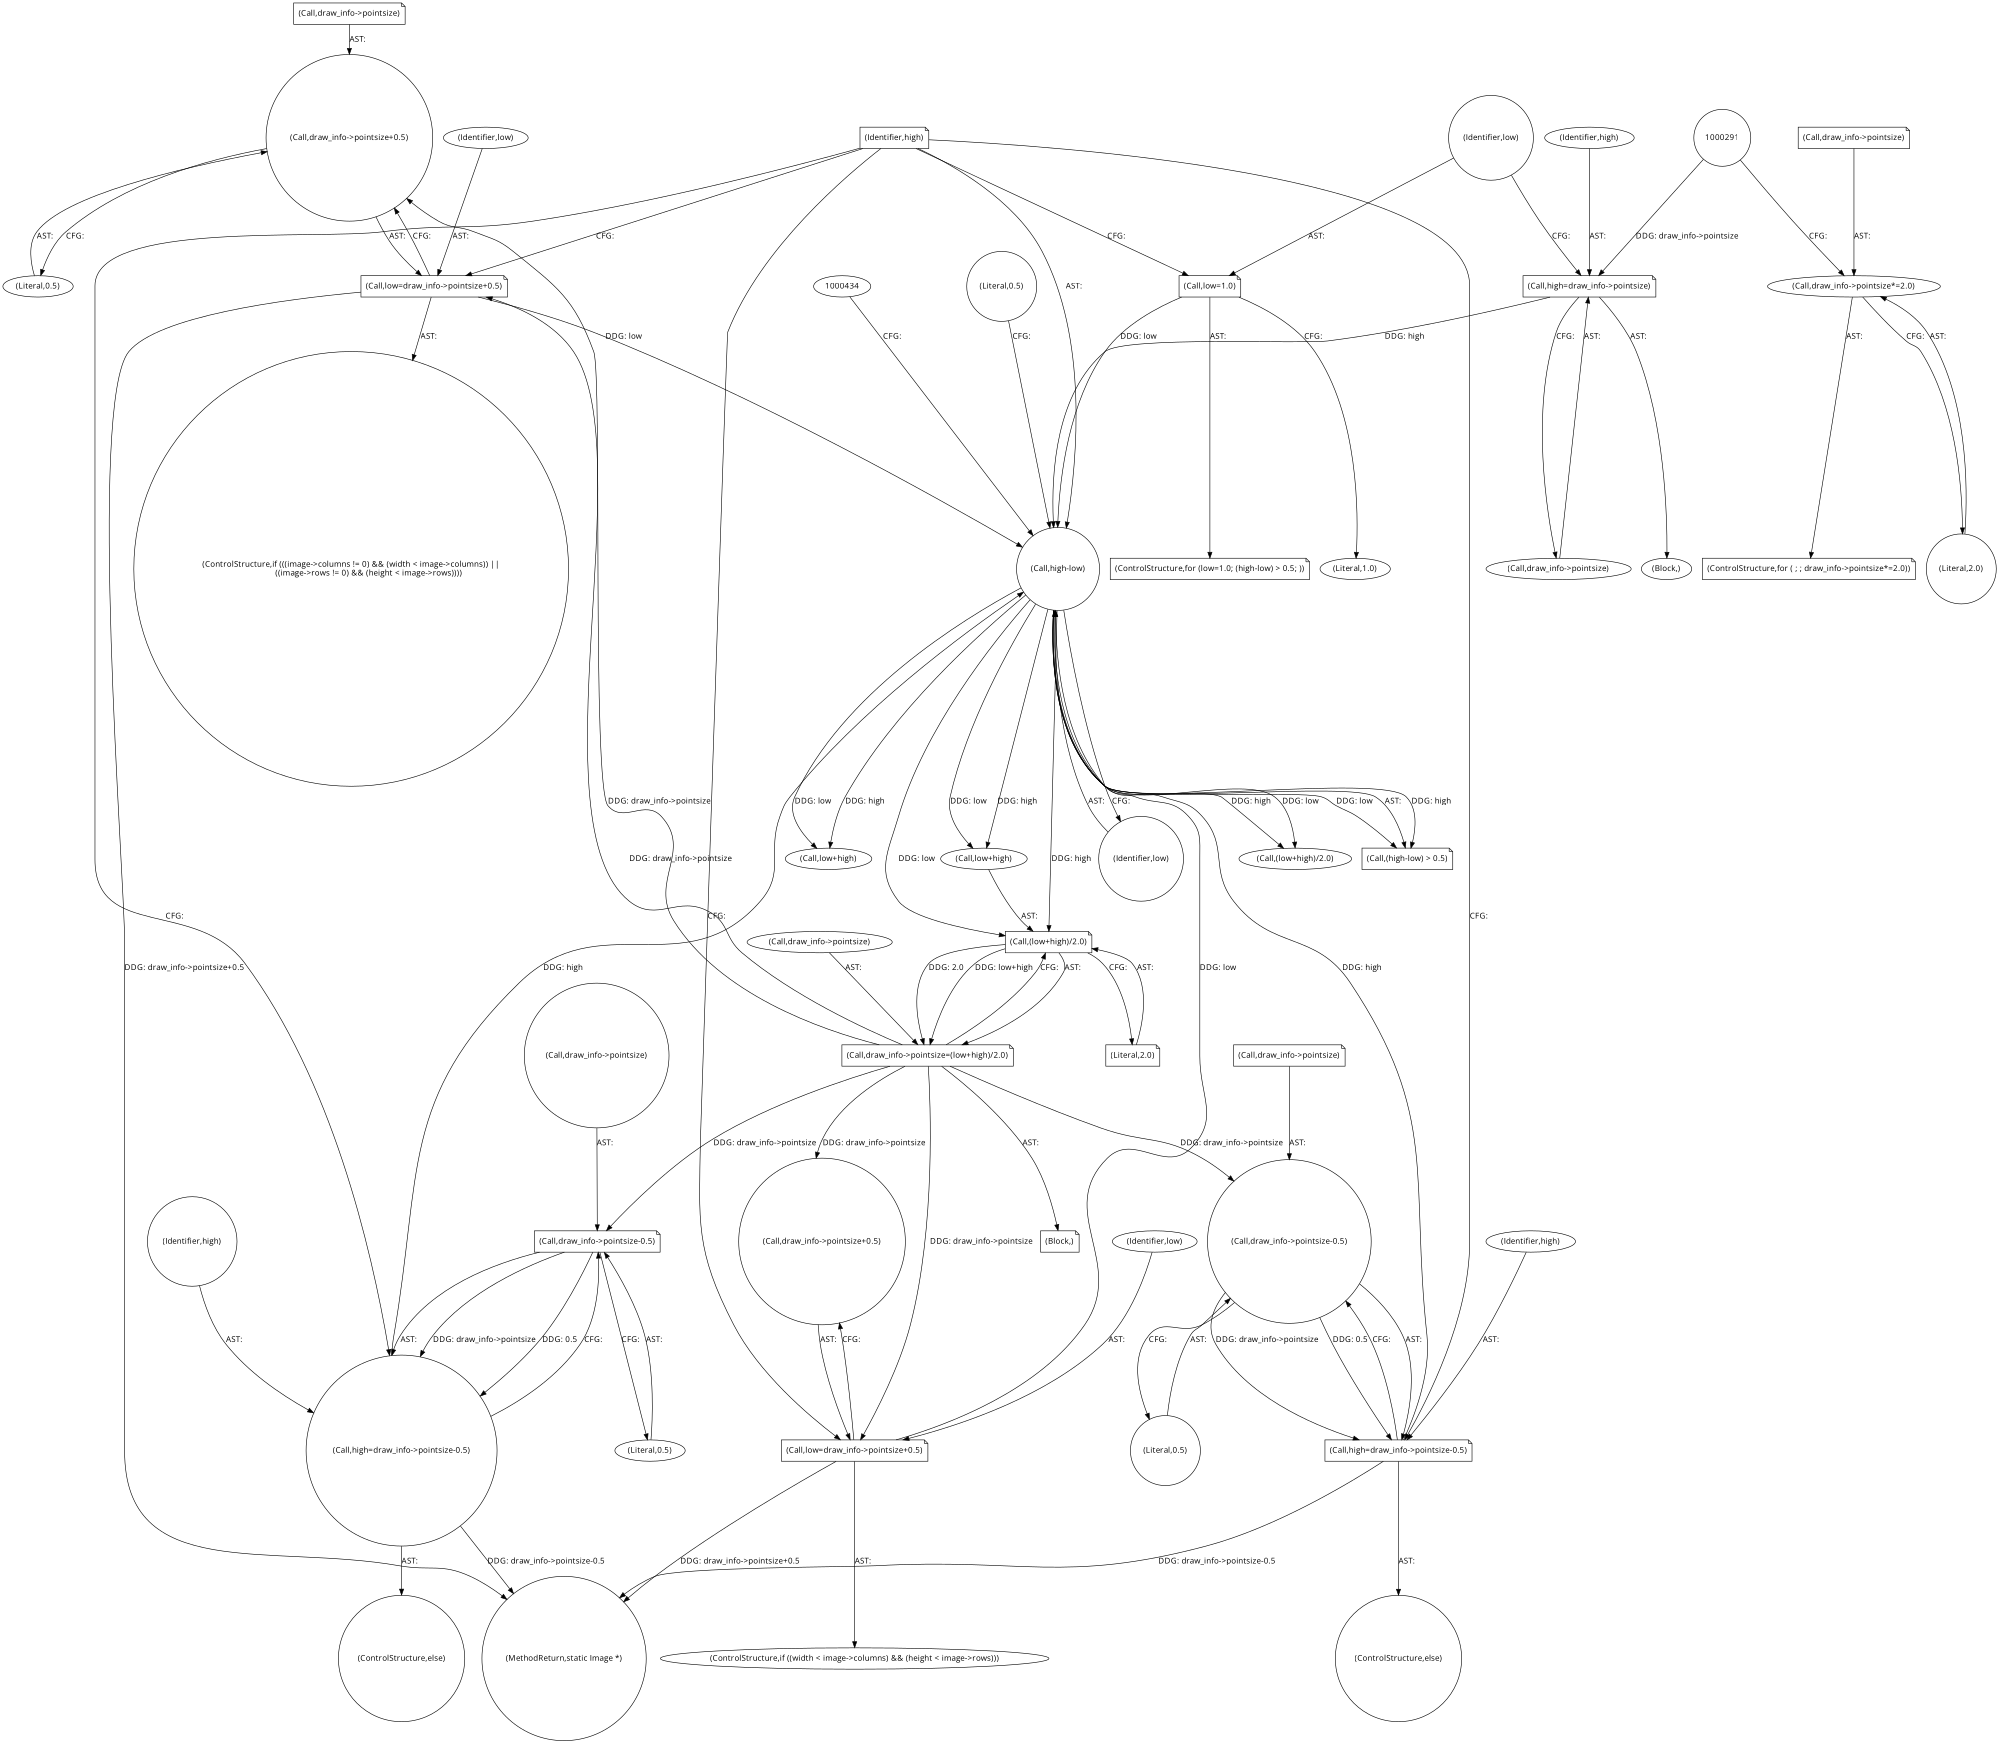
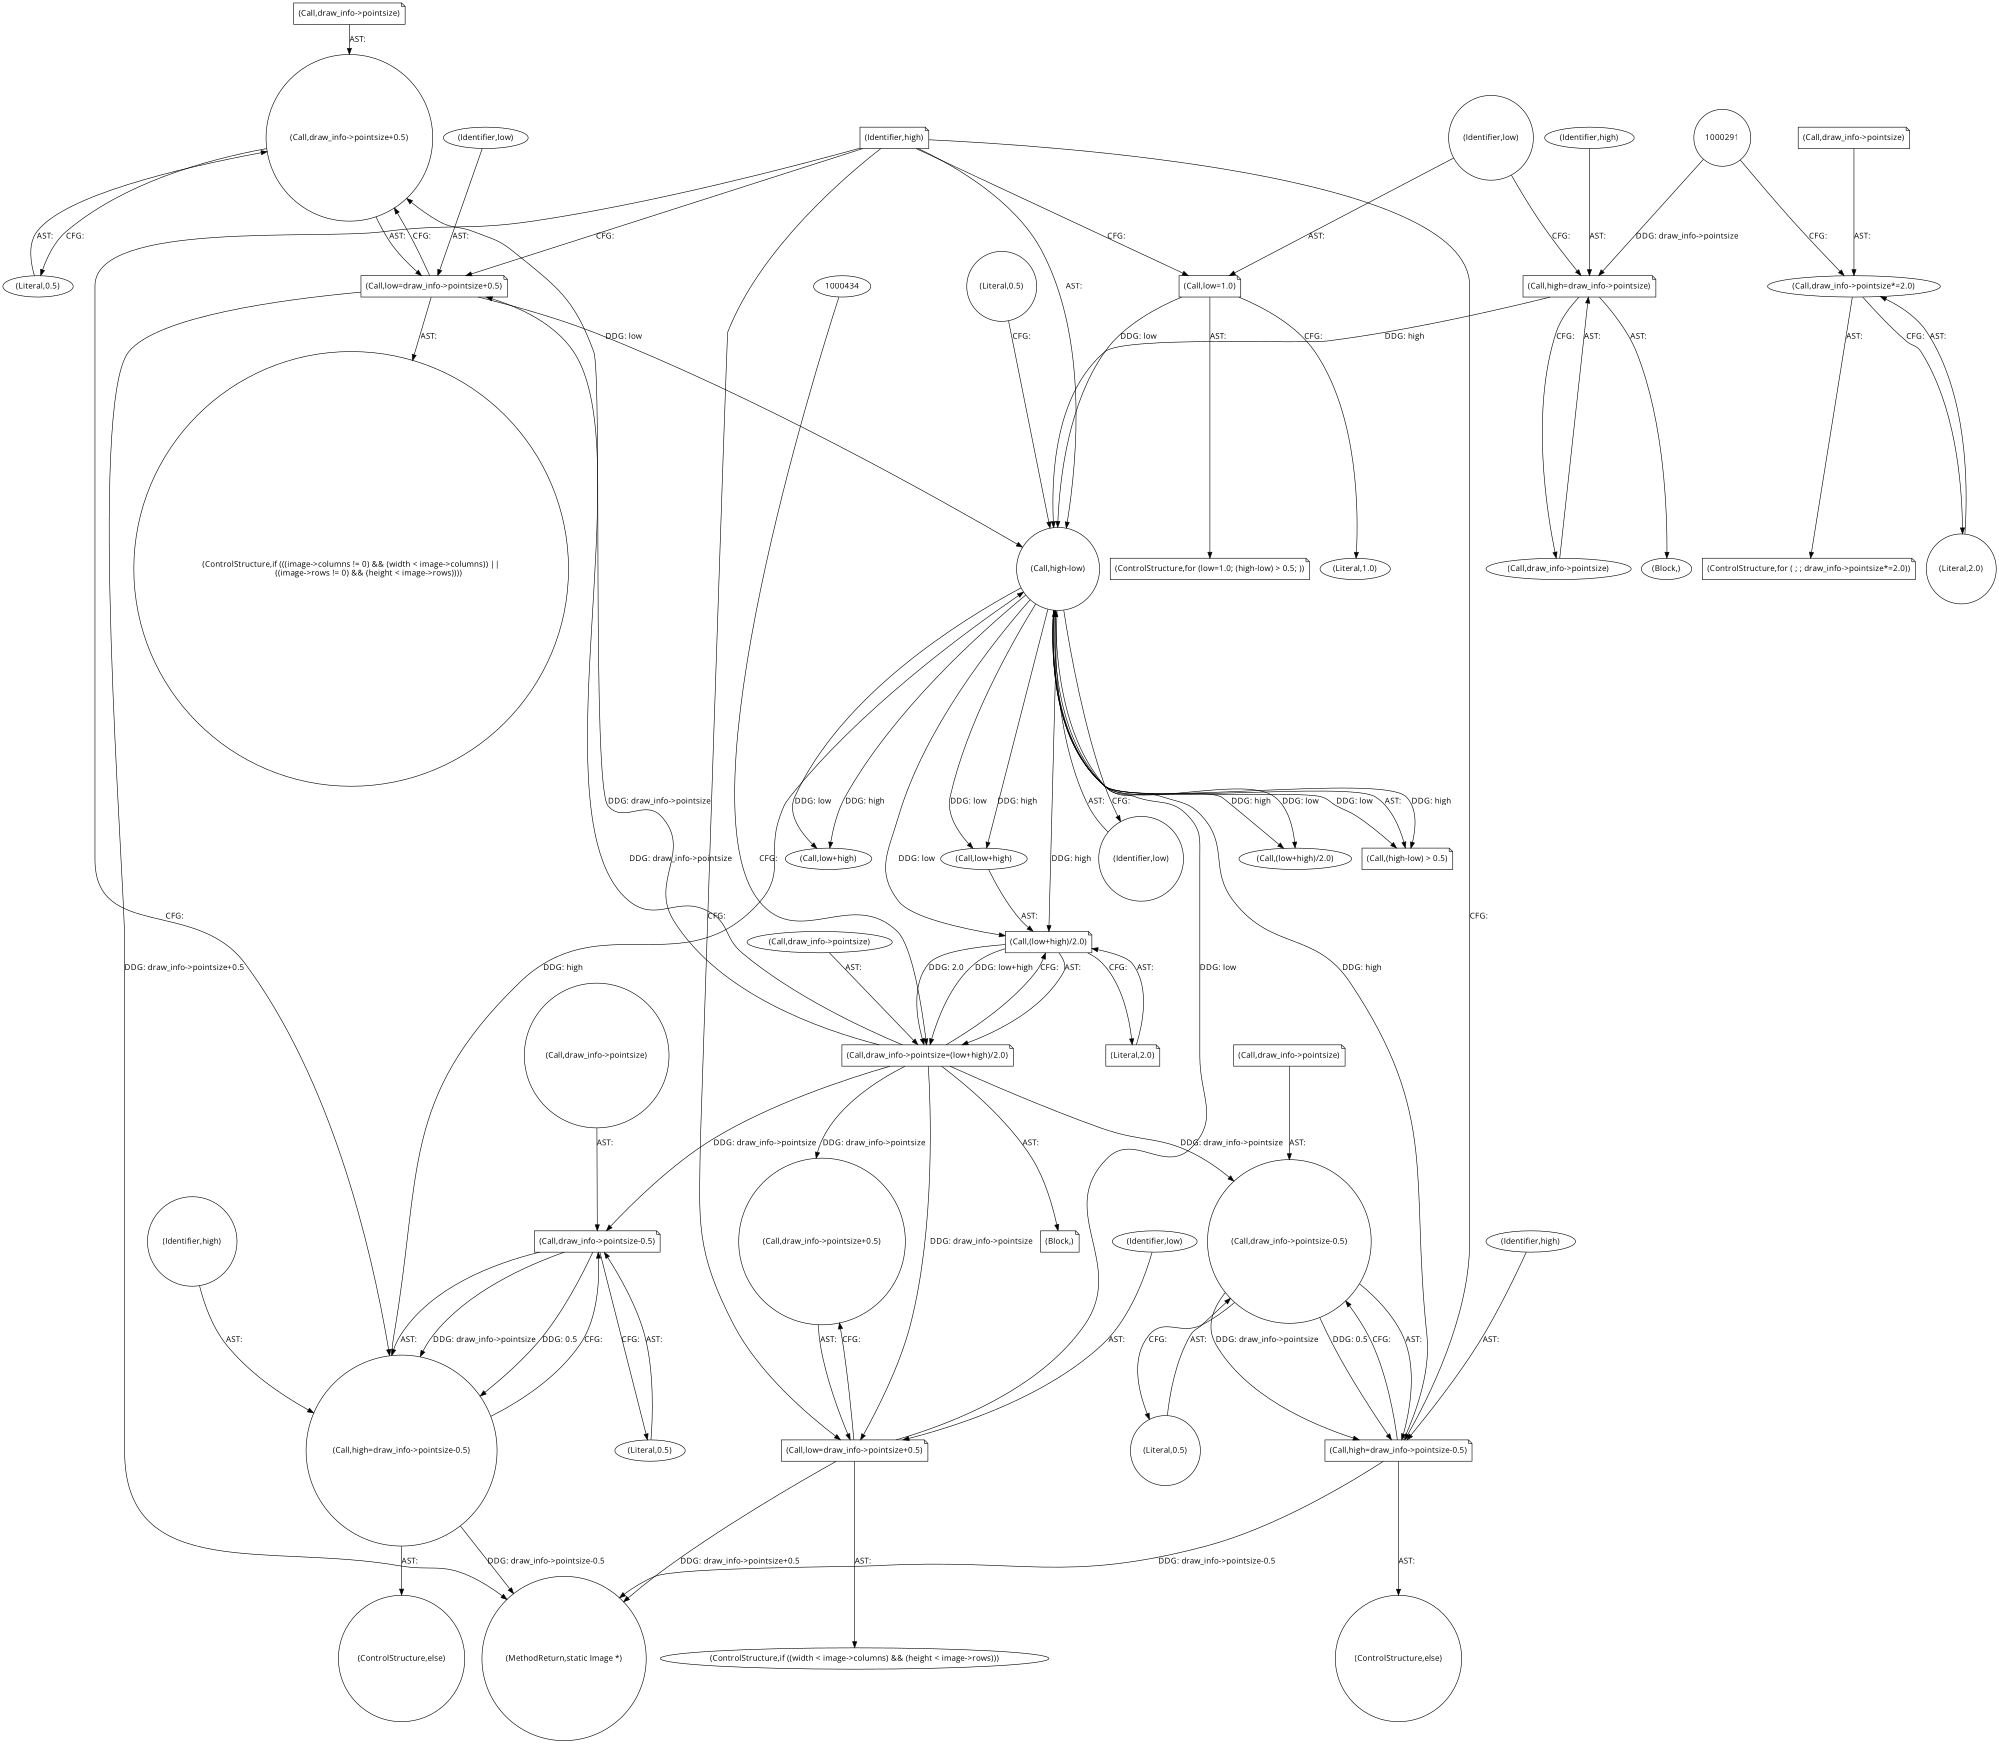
edge "1000434" -> "(Call,high-low)": now "1000434" -> "(Call,draw_info->pointsize=(low+high)/2.0)"
